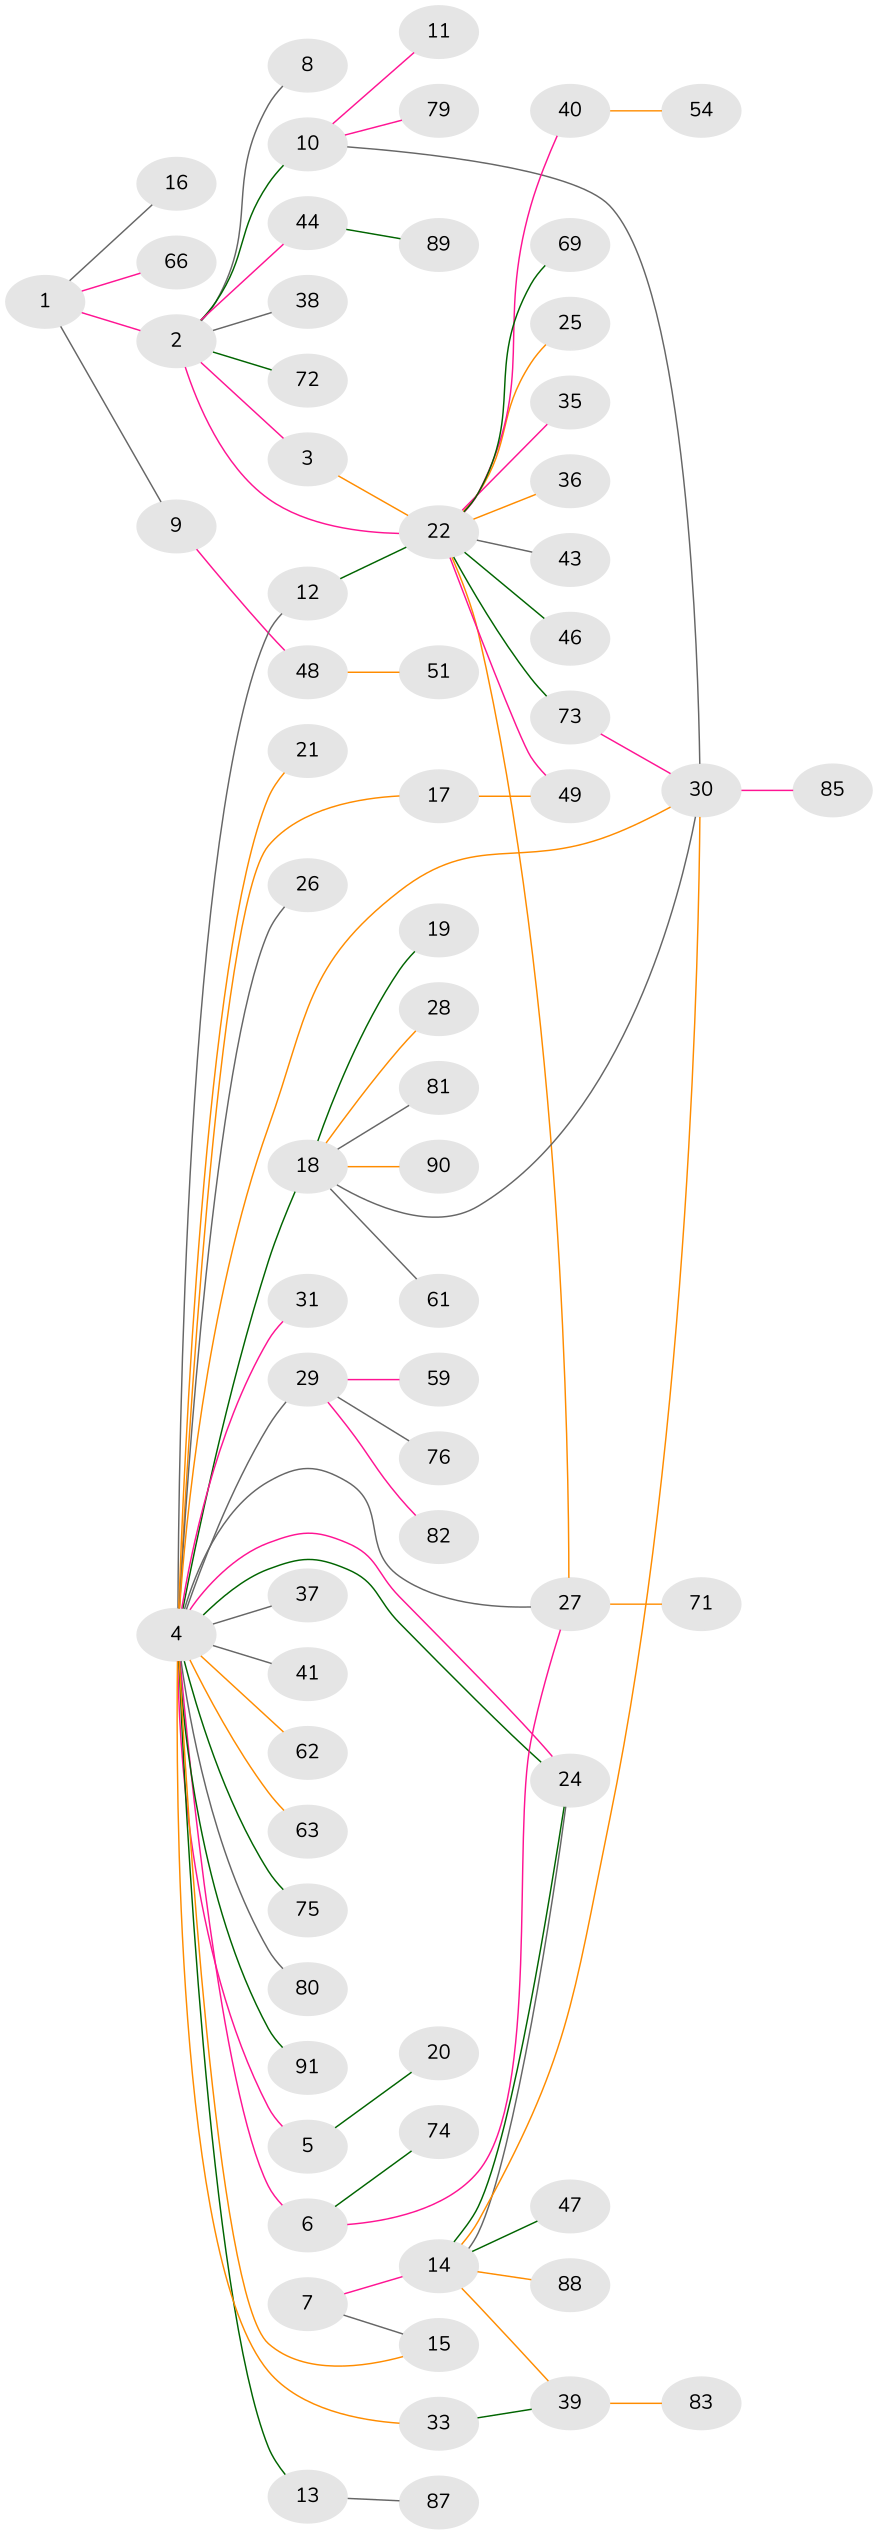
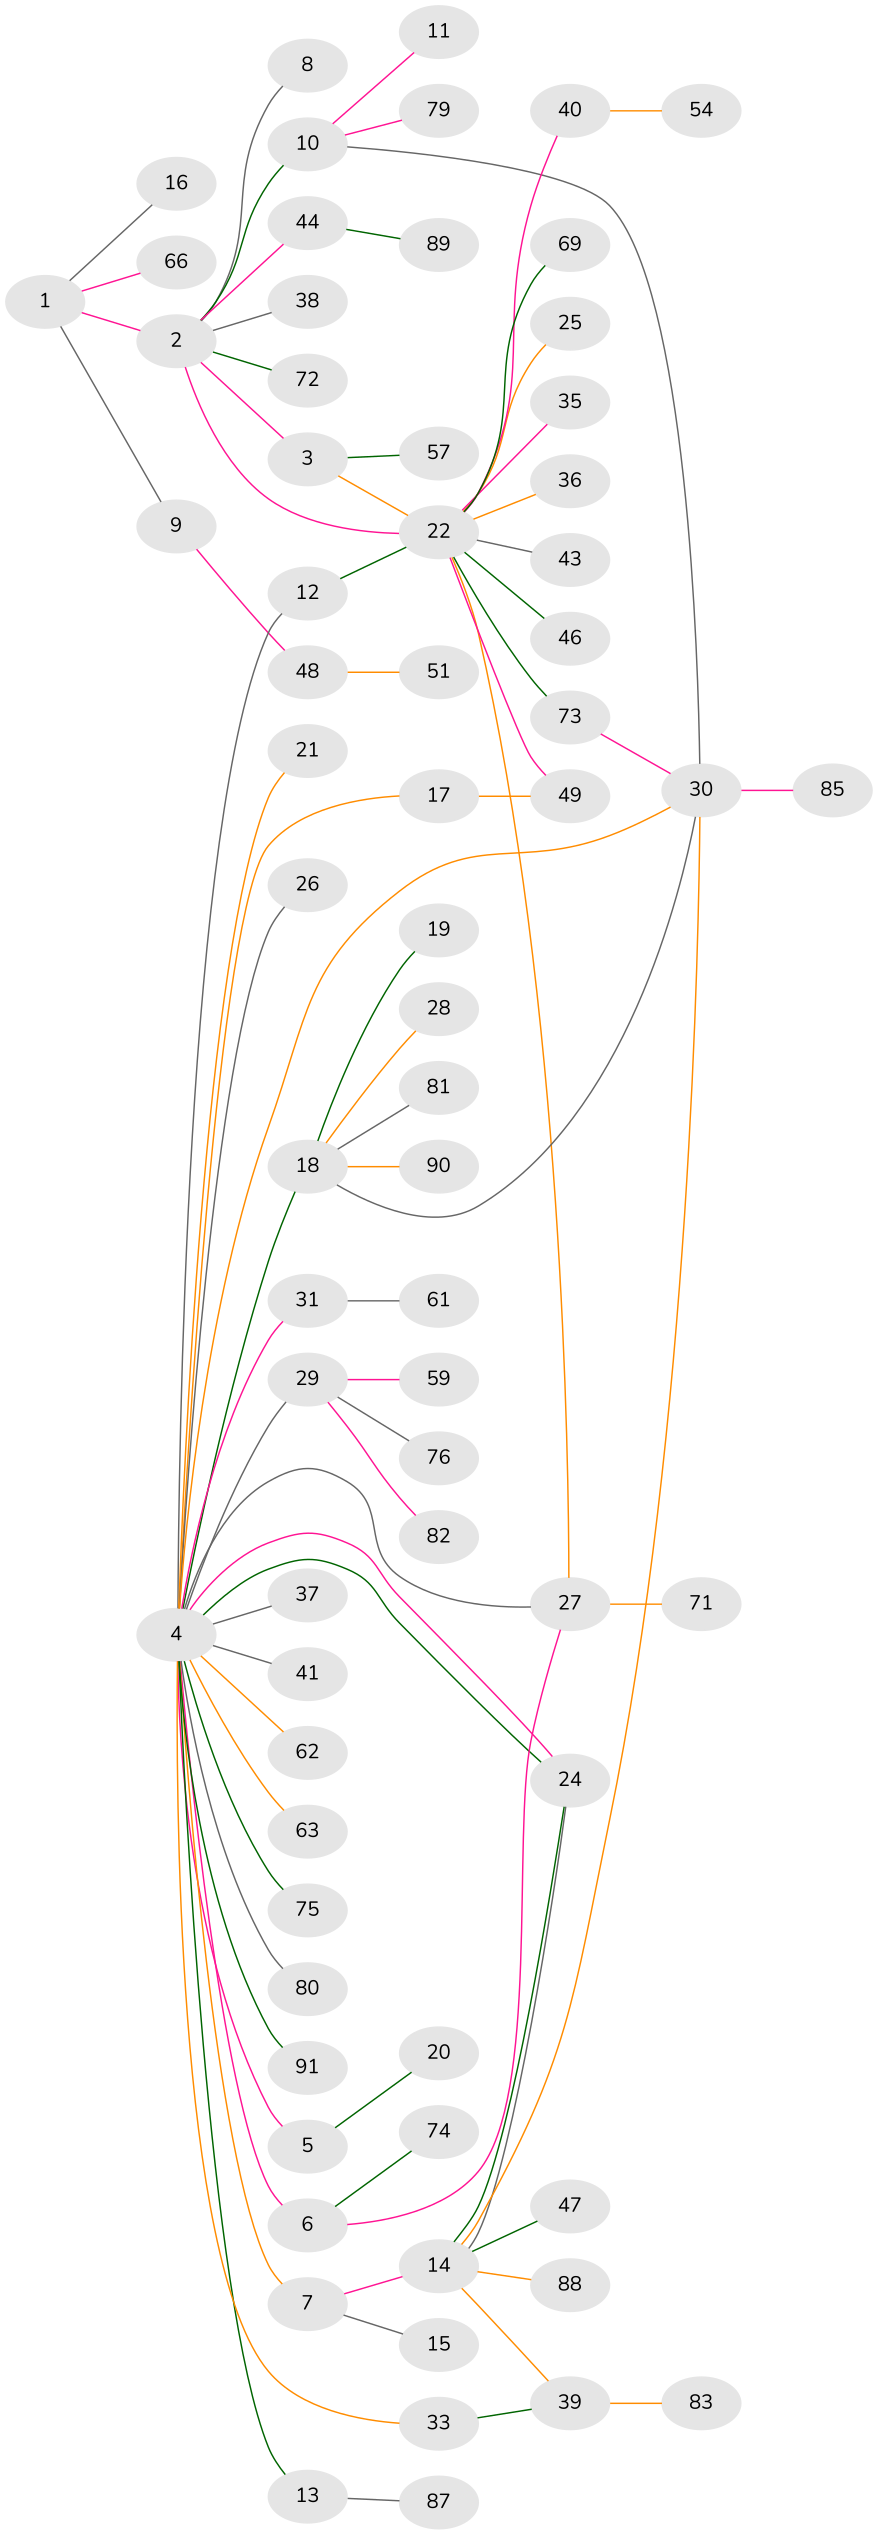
node "57": added
edge "18" -- "61": now "31" -- "61"
edge "4" -- "15": now "4" -- "7"
